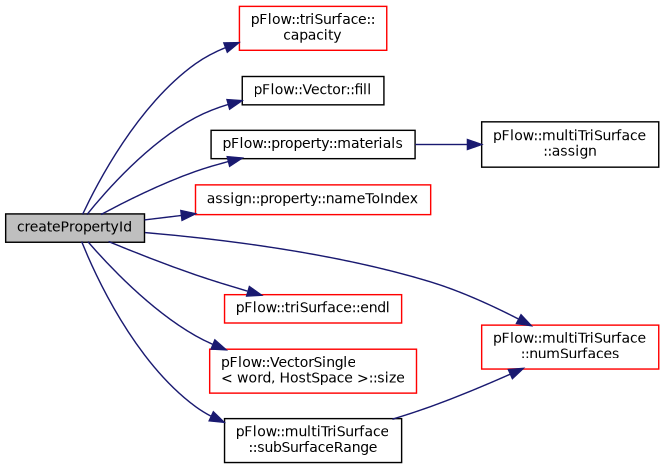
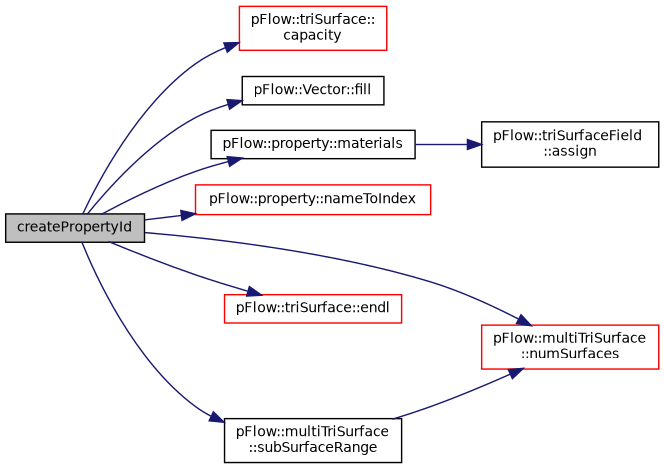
node "pFlow::multiTriSurface ::assign": label "pFlow::multiTriSurface ::assign" -> "pFlow::triSurfaceField ::assign"
node "assign::property::nameToIndex": label "assign::property::nameToIndex" -> "pFlow::property::nameToIndex"
node "pFlow::VectorSingle < word, HostSpace >::size": removed
